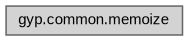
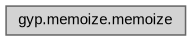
node "gyp.common.memoize": label "gyp.common.memoize" -> "gyp.memoize.memoize"
